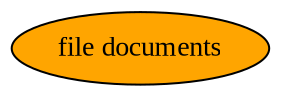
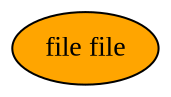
node "file documents": label "file documents" -> "file file"
